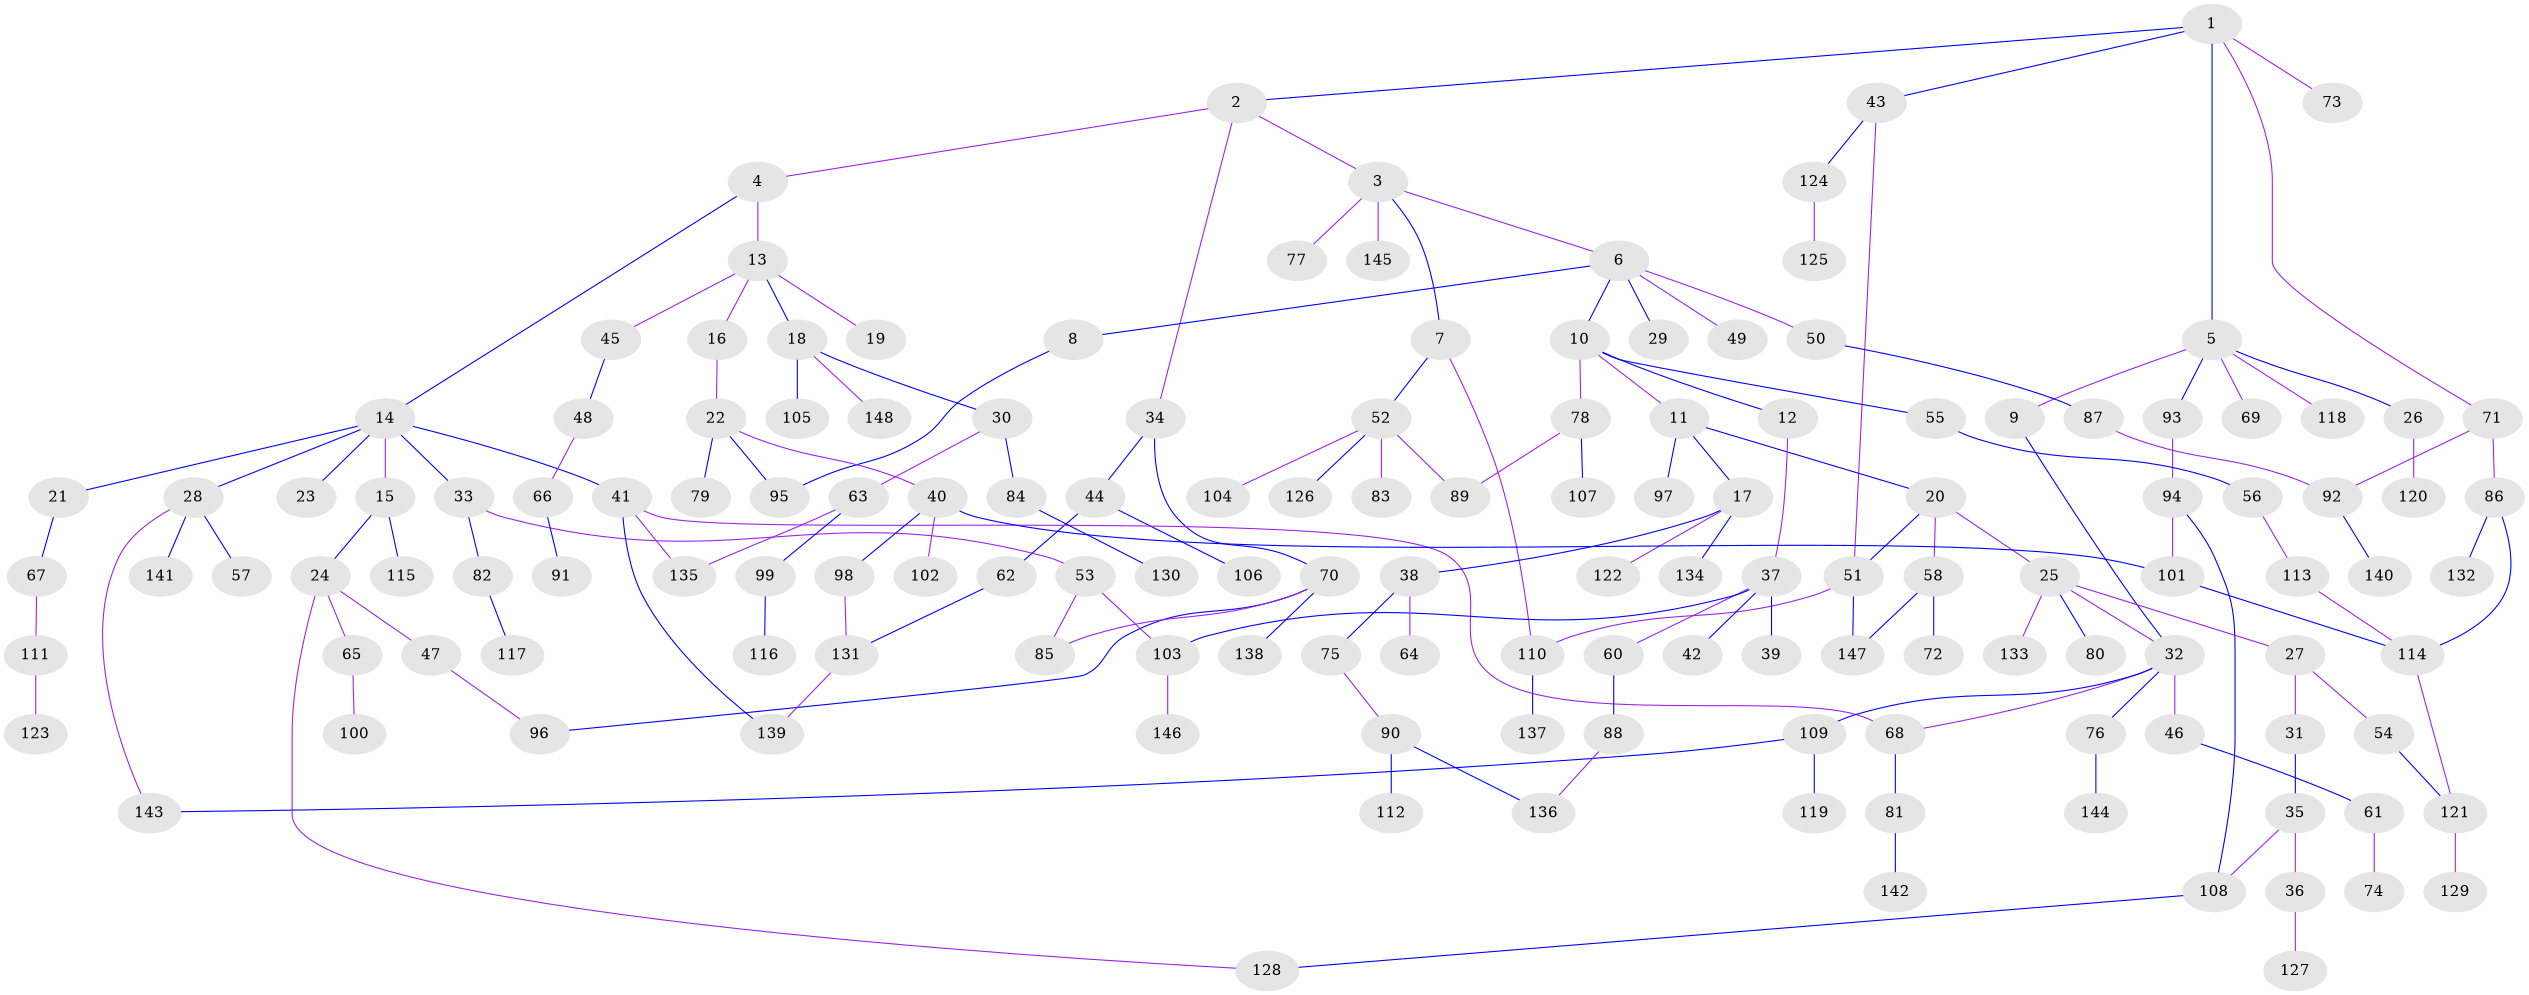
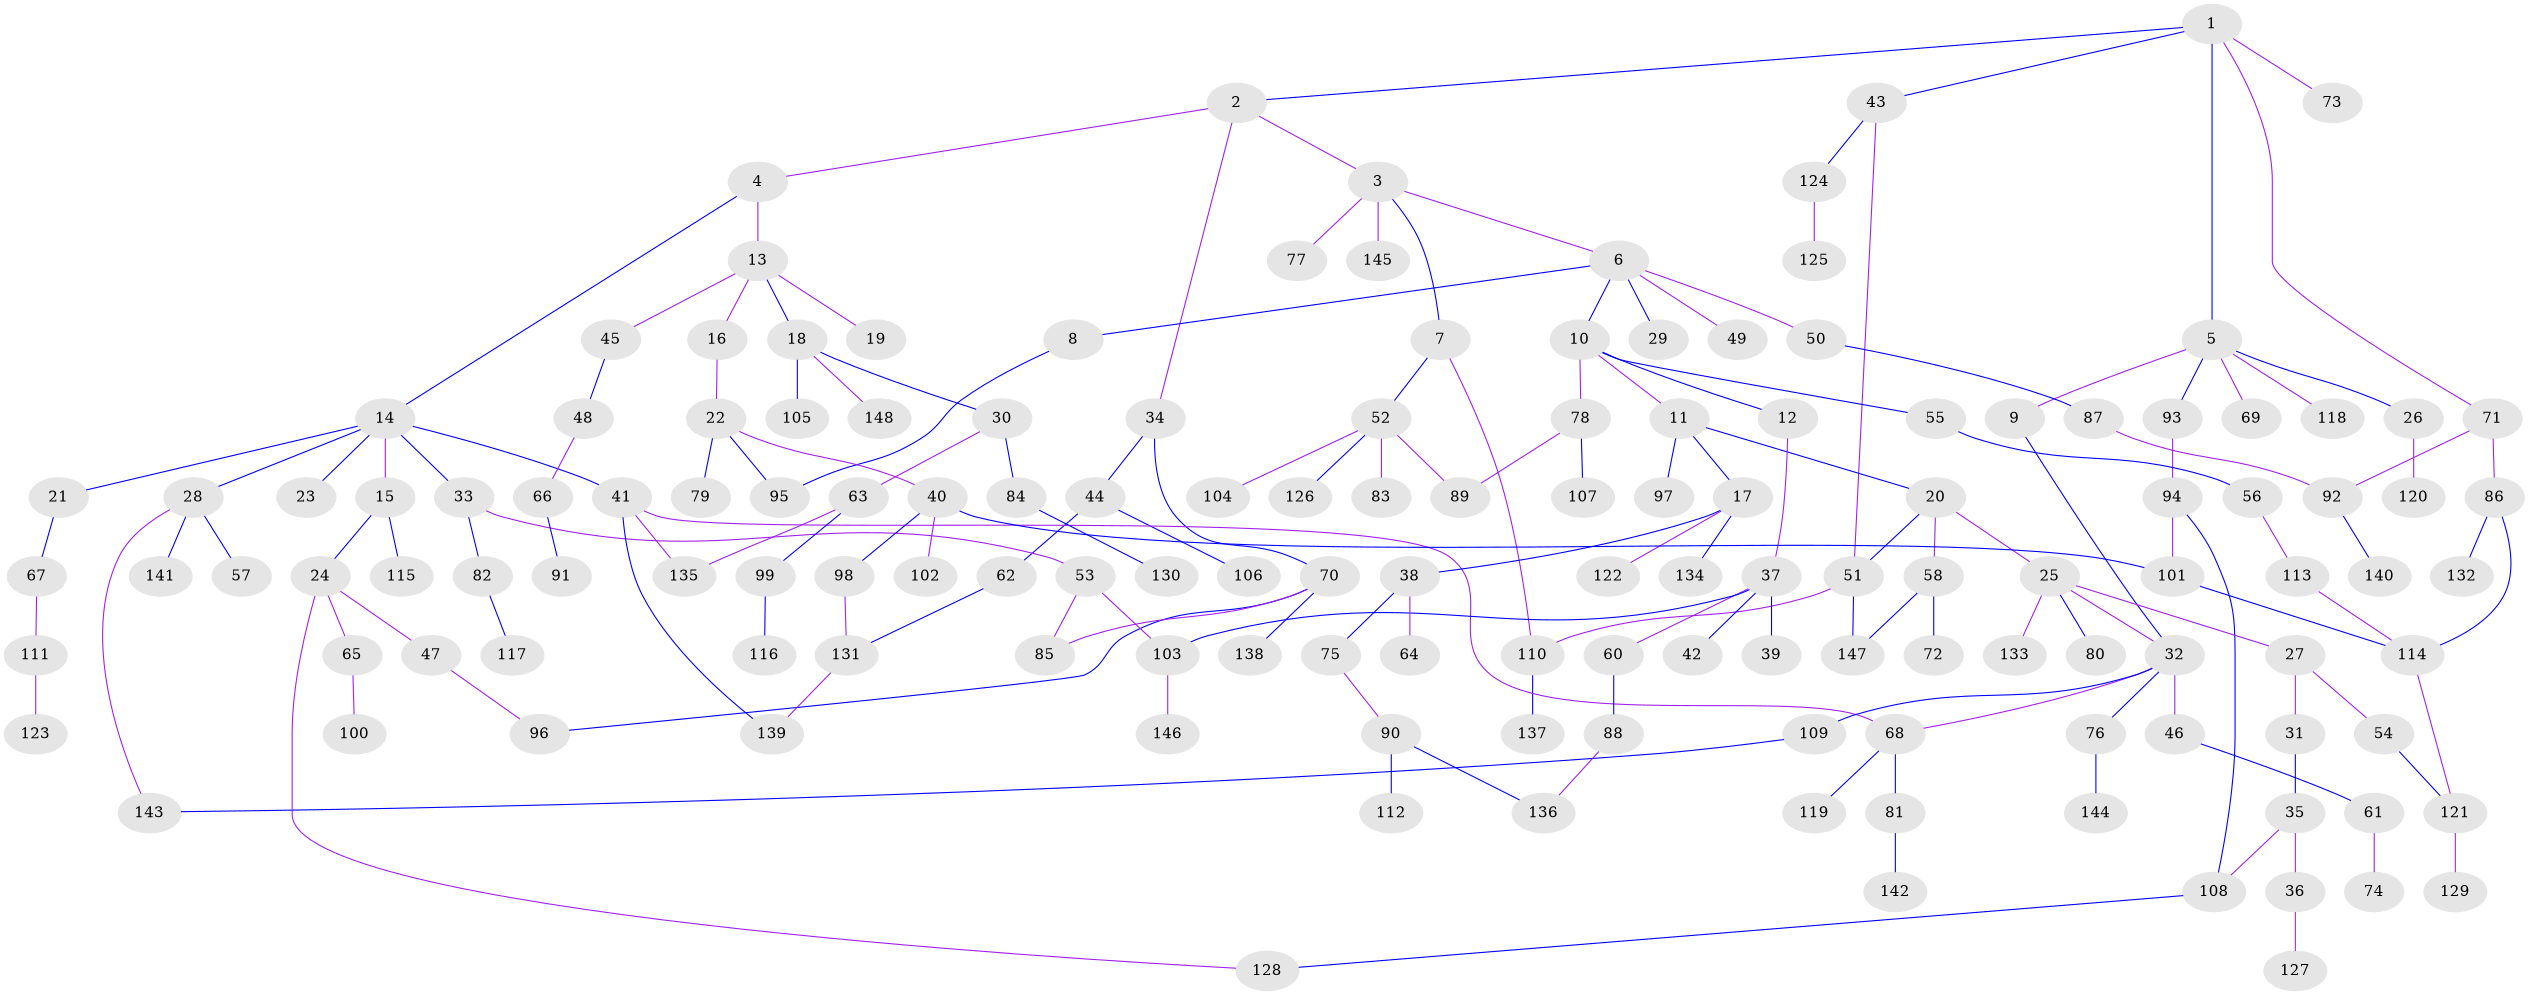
edge "109" -- "119": now "68" -- "119"
